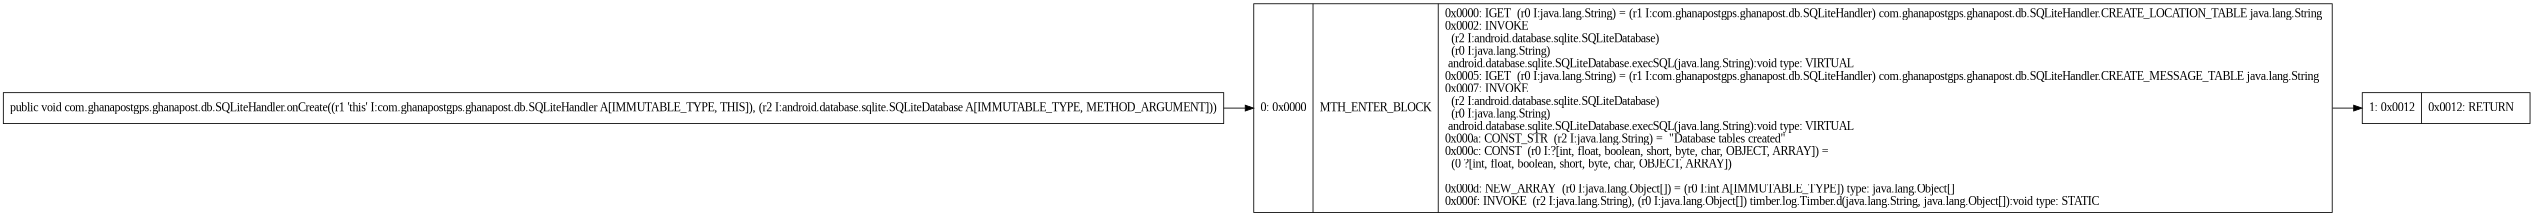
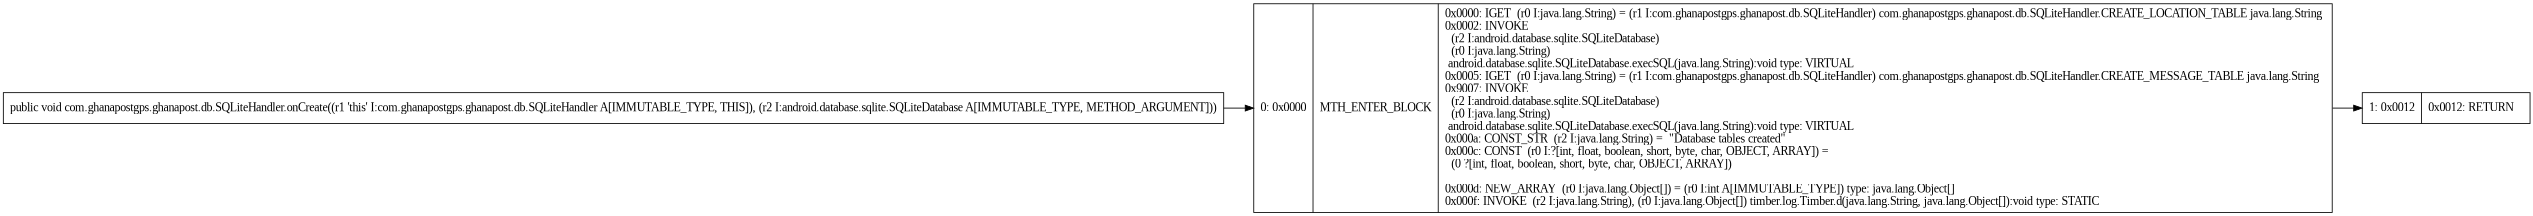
node "0: 0x0000": text "0x0007: INVOKE" -> "0x9007: INVOKE"
